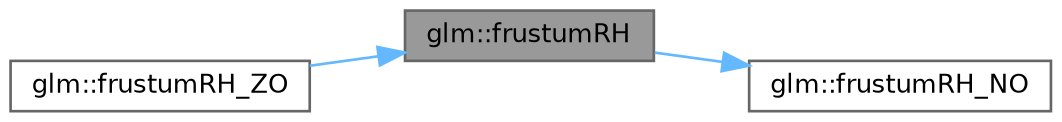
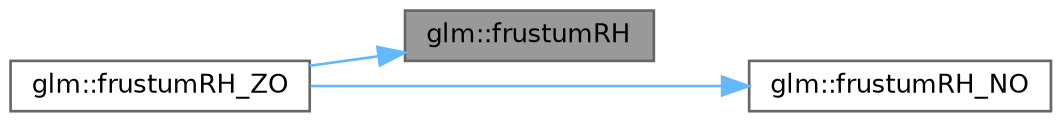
edge "glm::frustumRH" -> "glm::frustumRH_NO": now "glm::frustumRH_ZO" -> "glm::frustumRH_NO"
